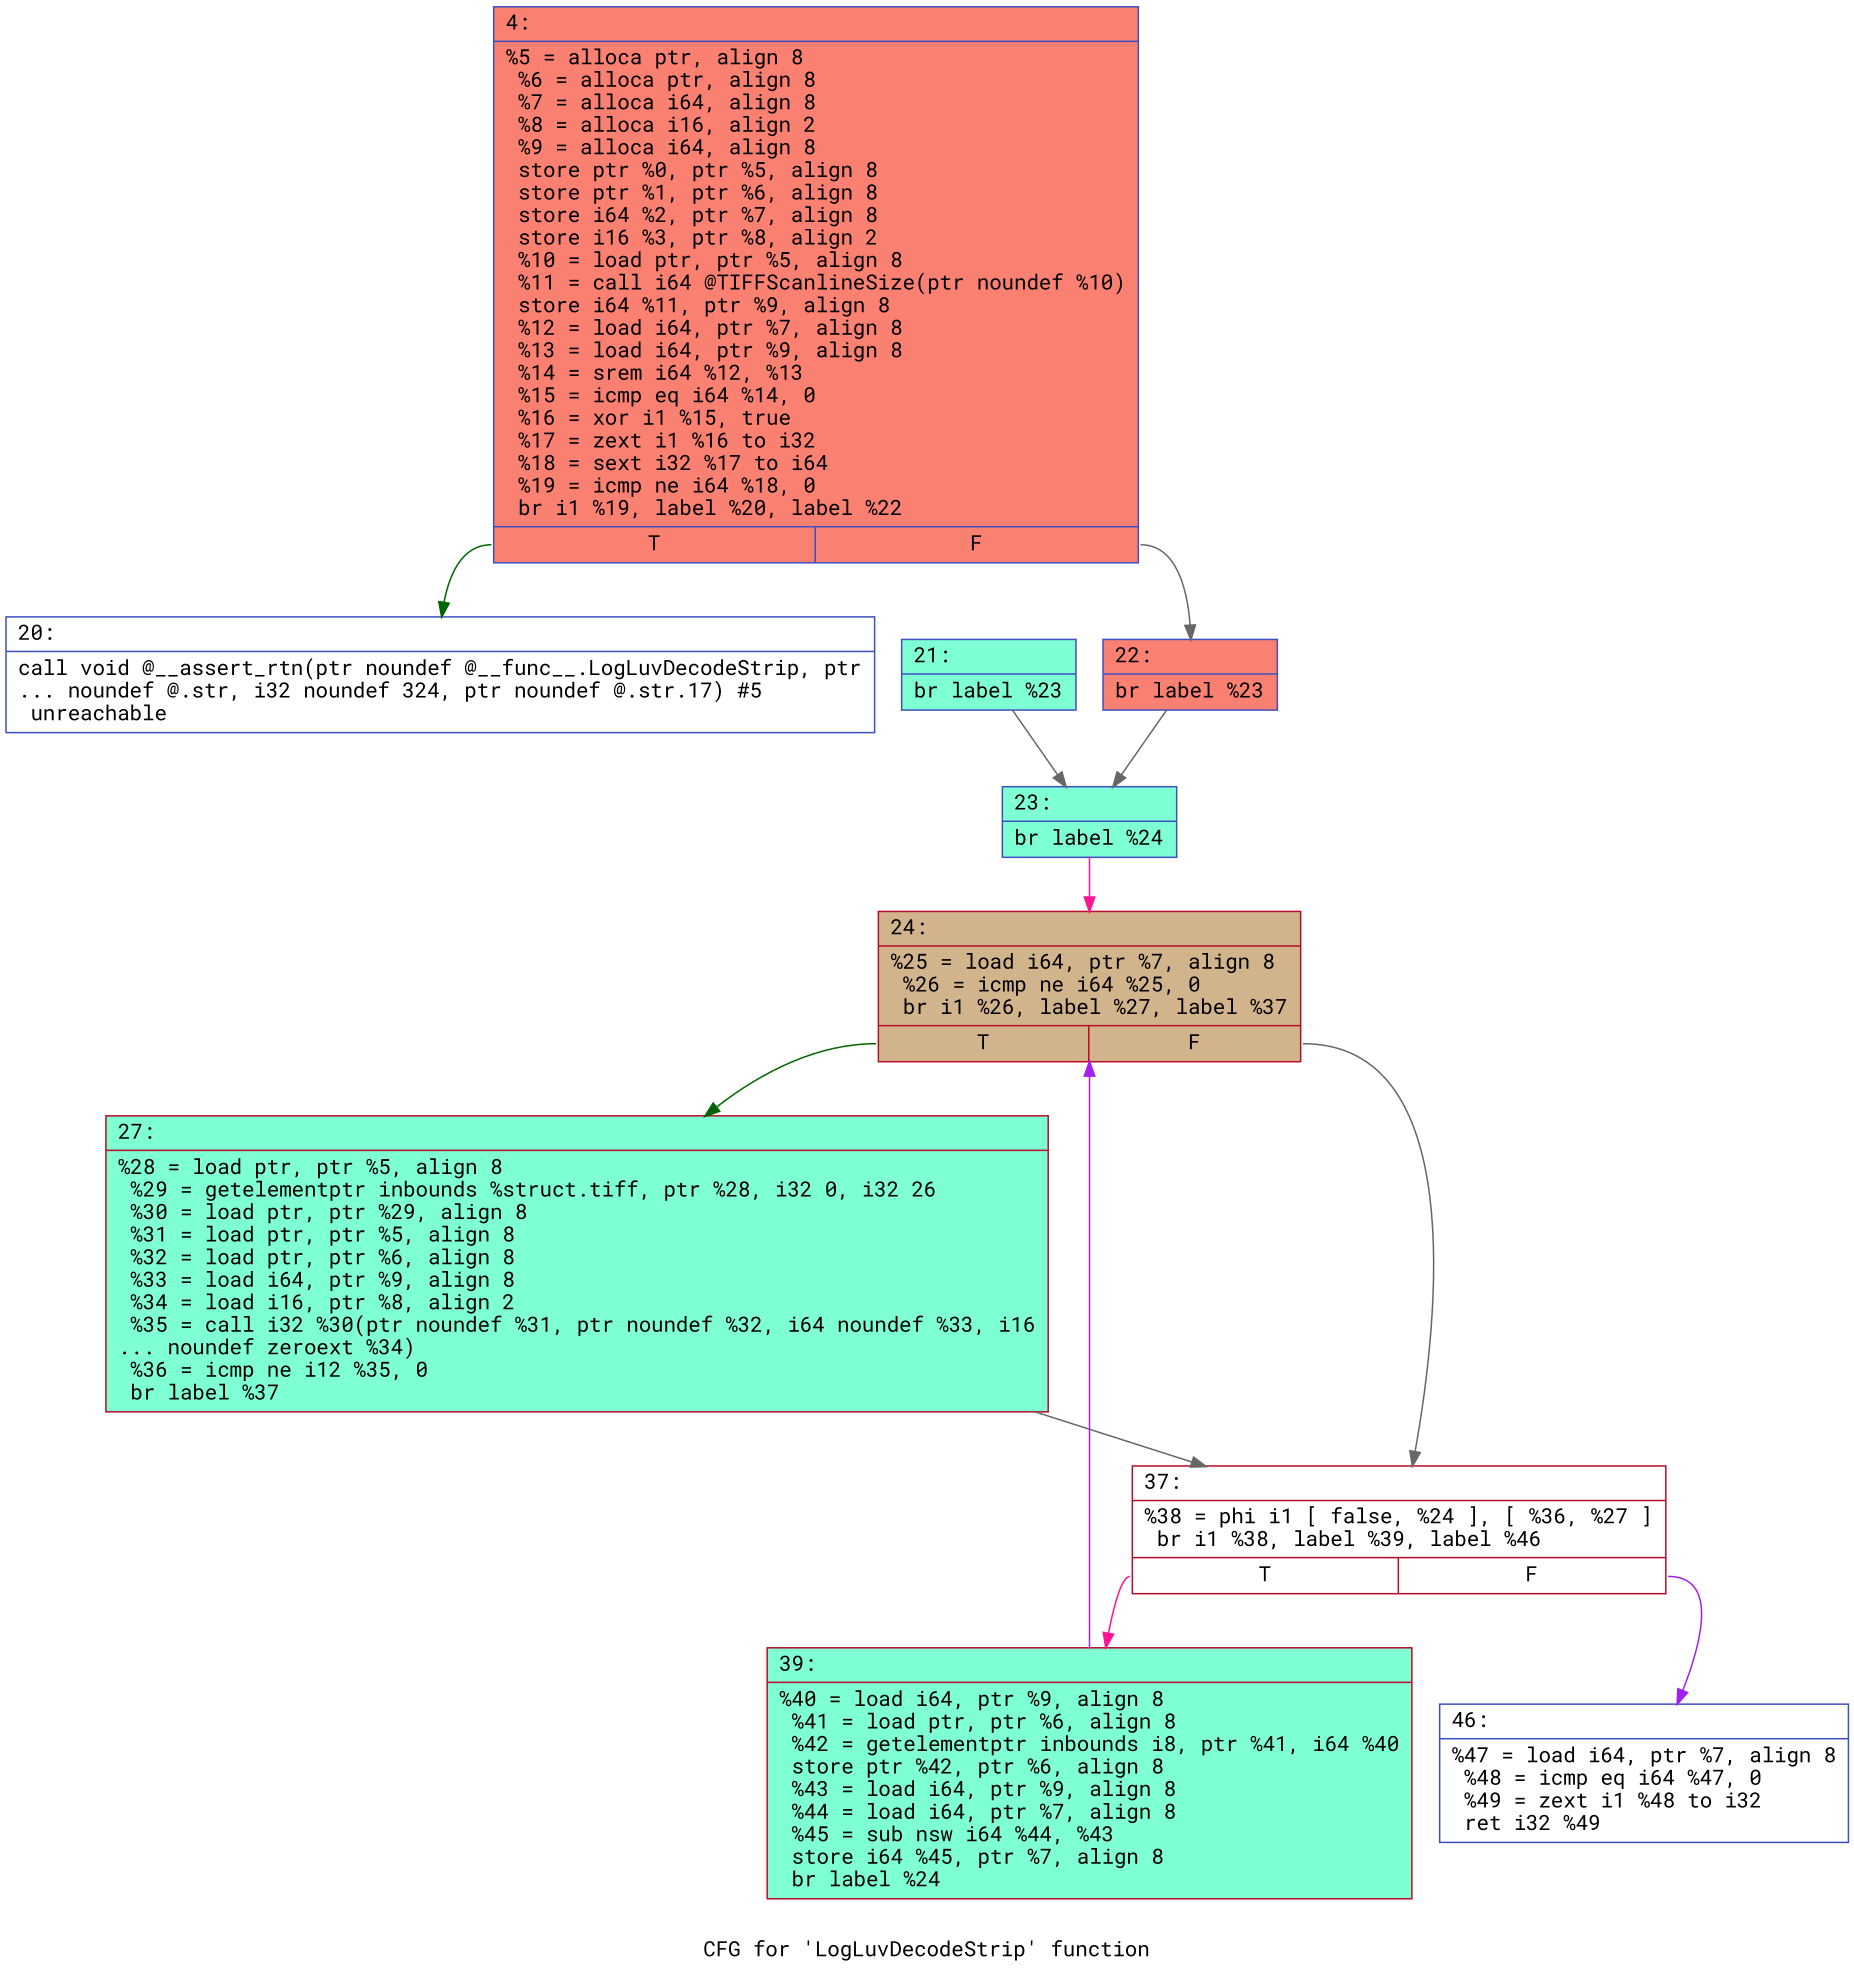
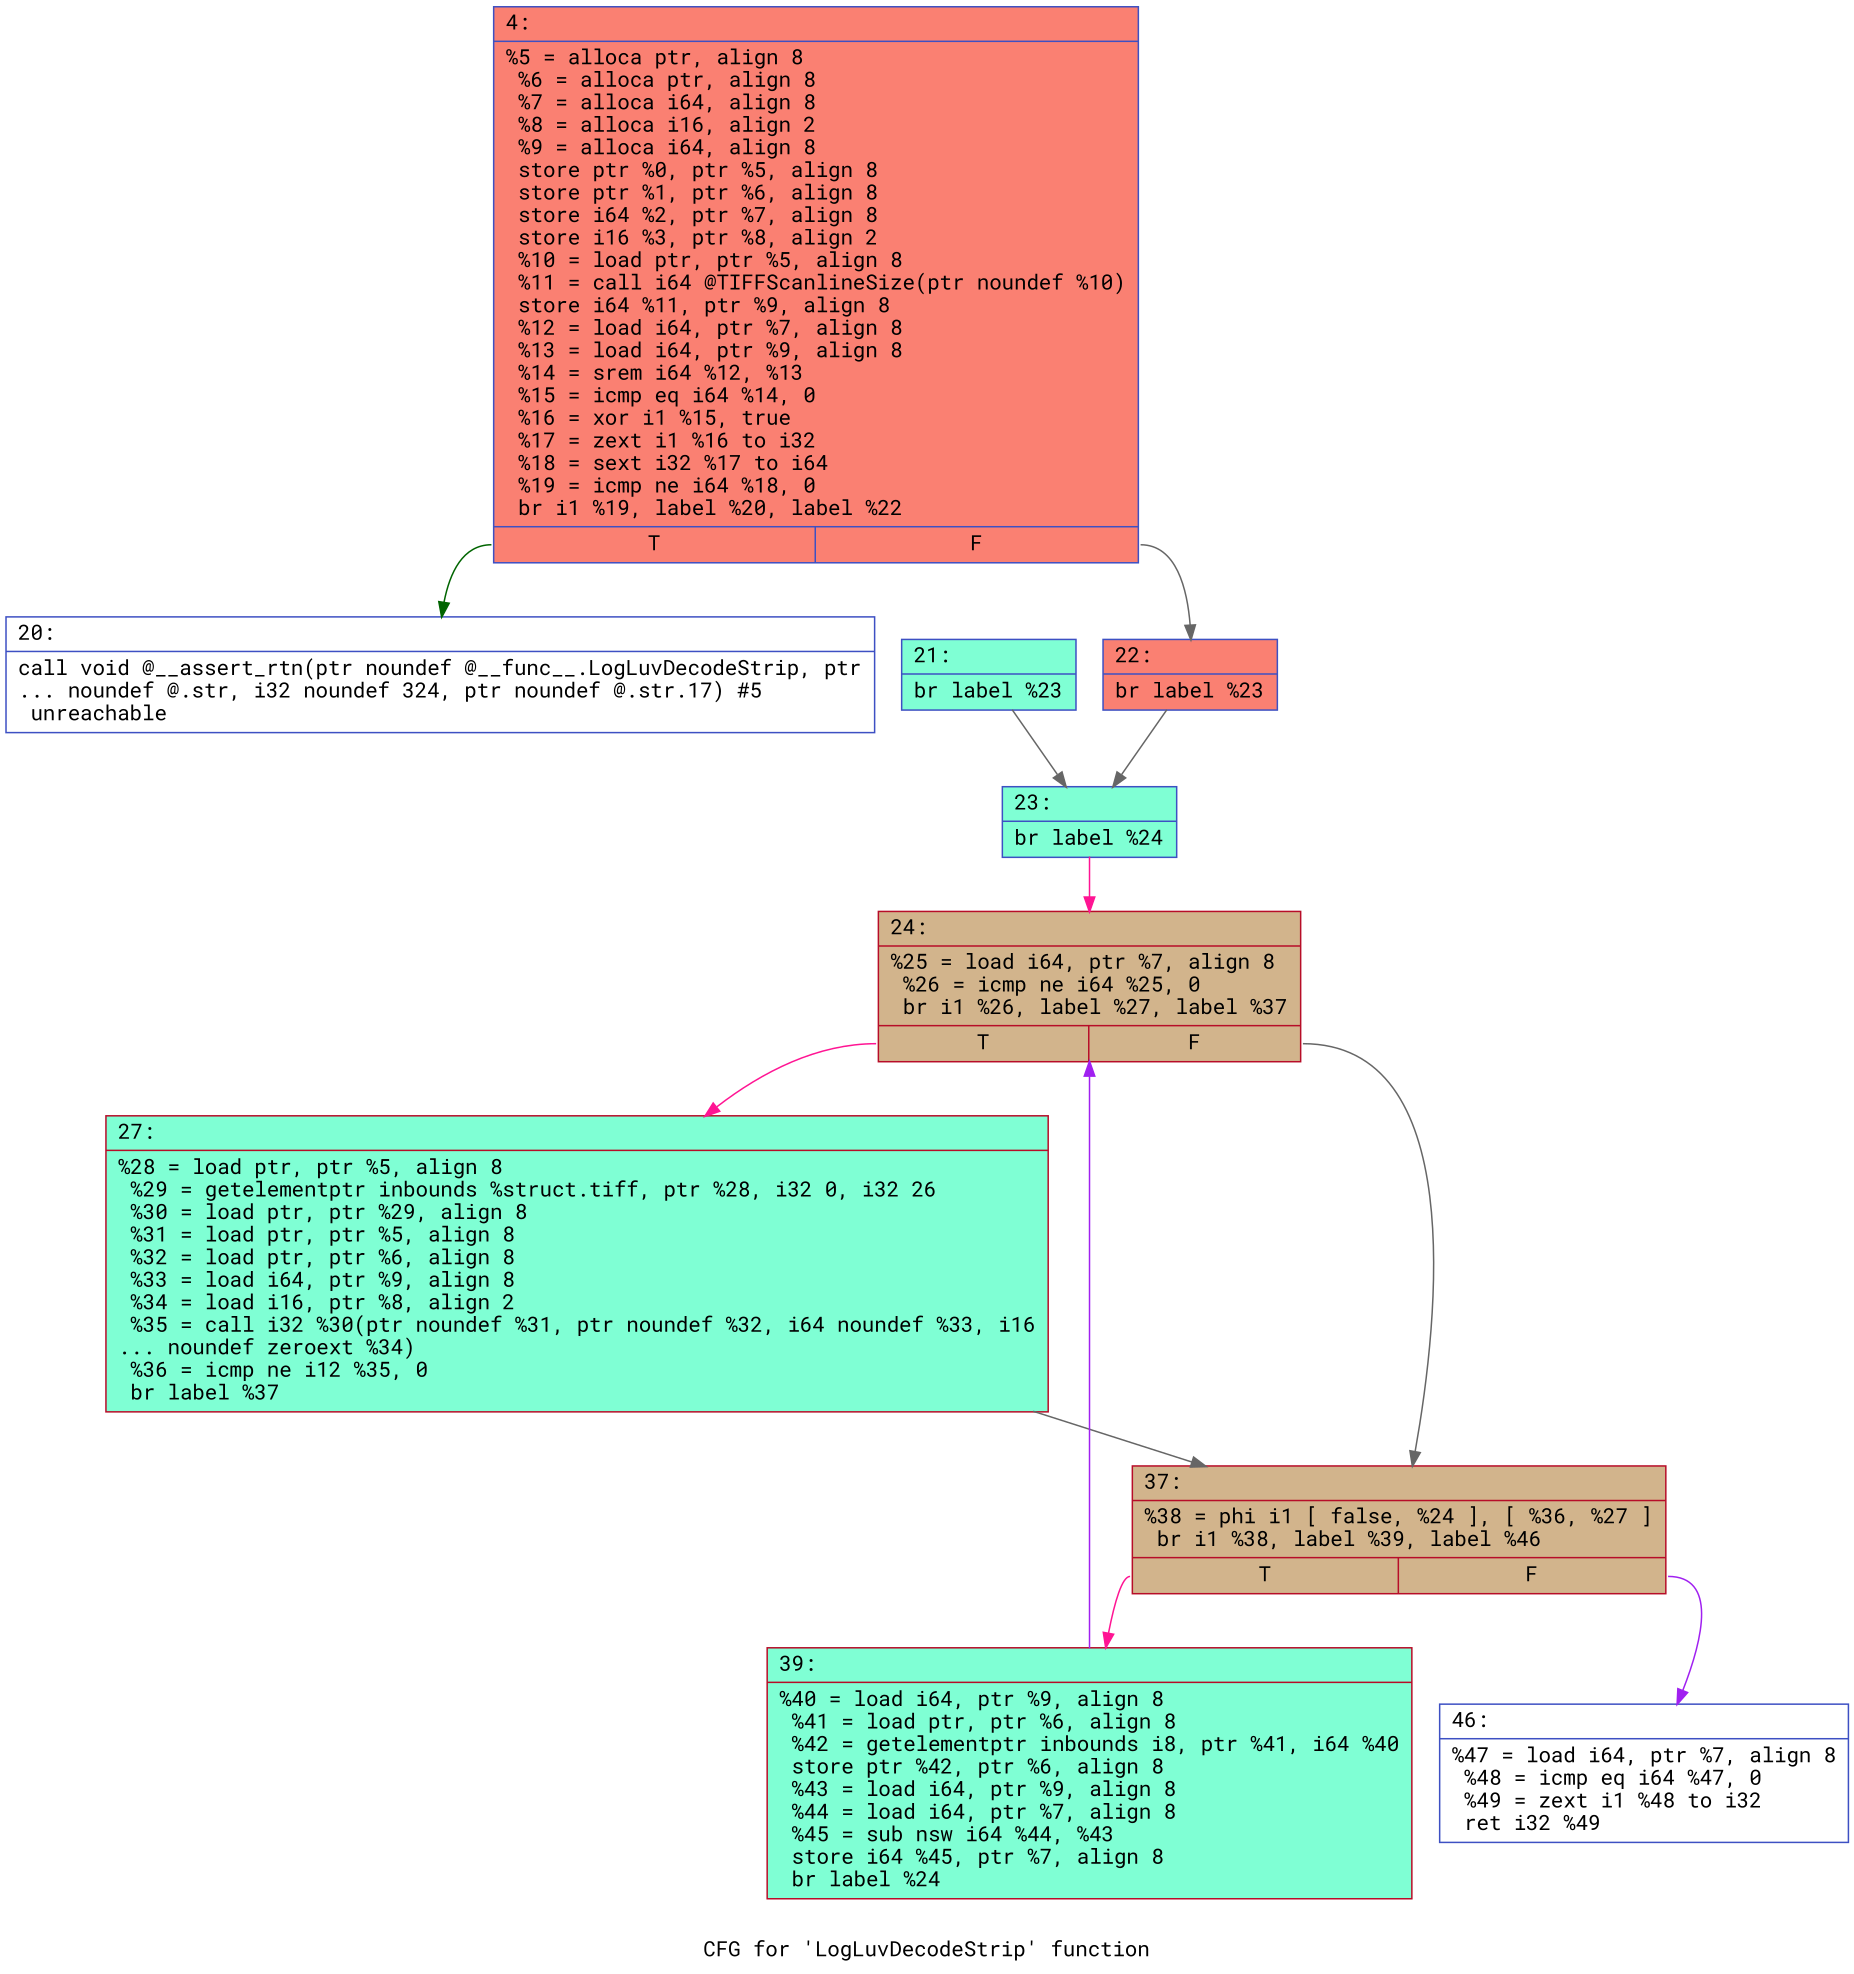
edge "24:" -> "27:": color darkgreen -> deeppink
node "37:": fillcolor white -> tan
